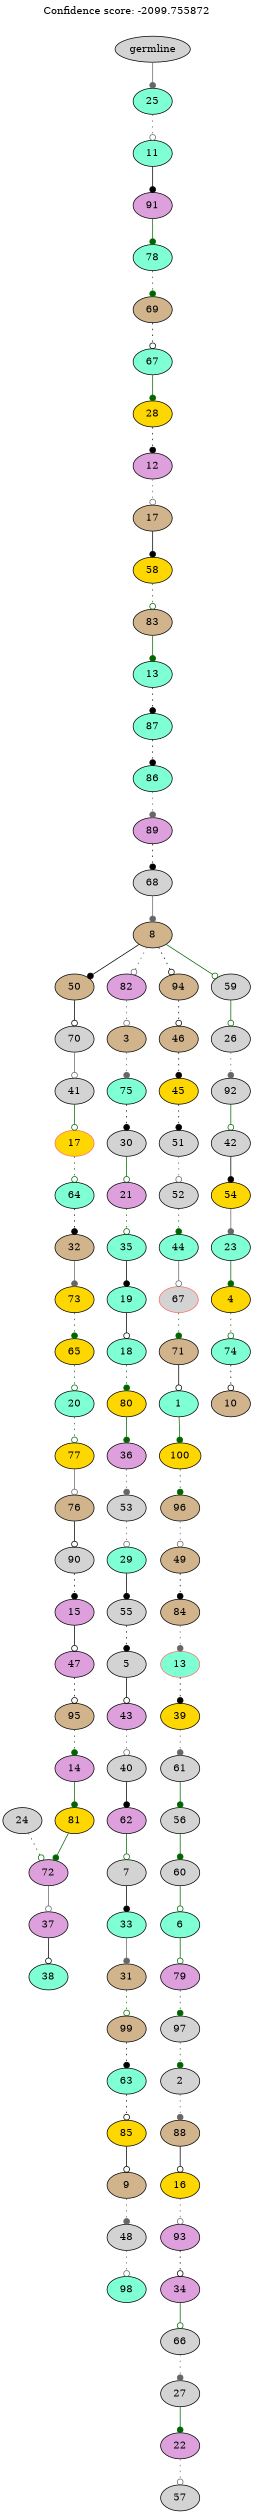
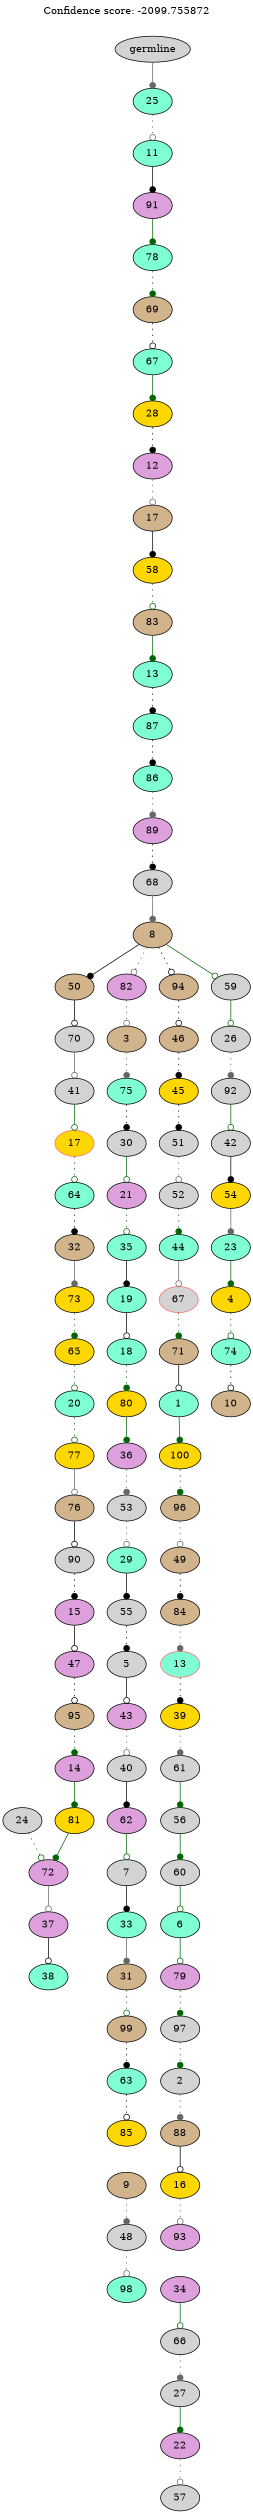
edge "85" -> "9": removed
edge "93" -> "34": removed
